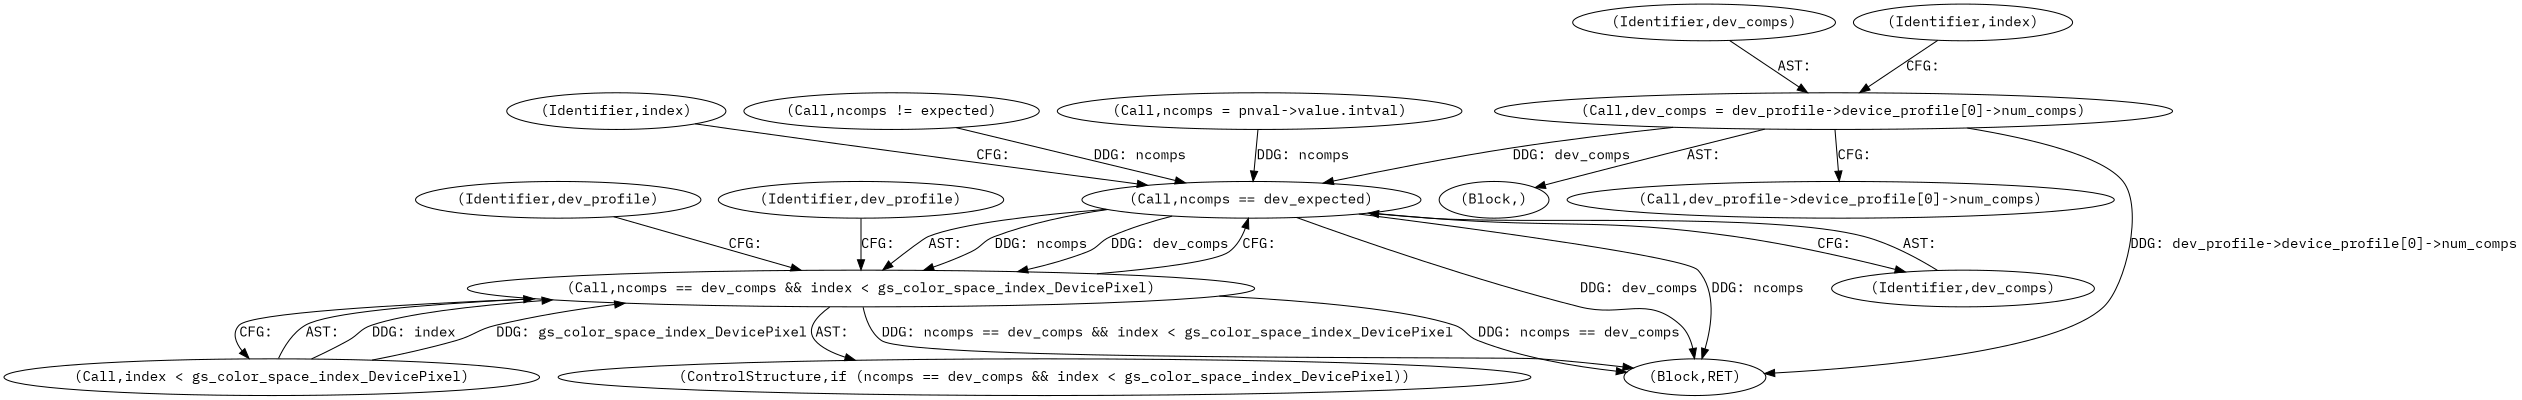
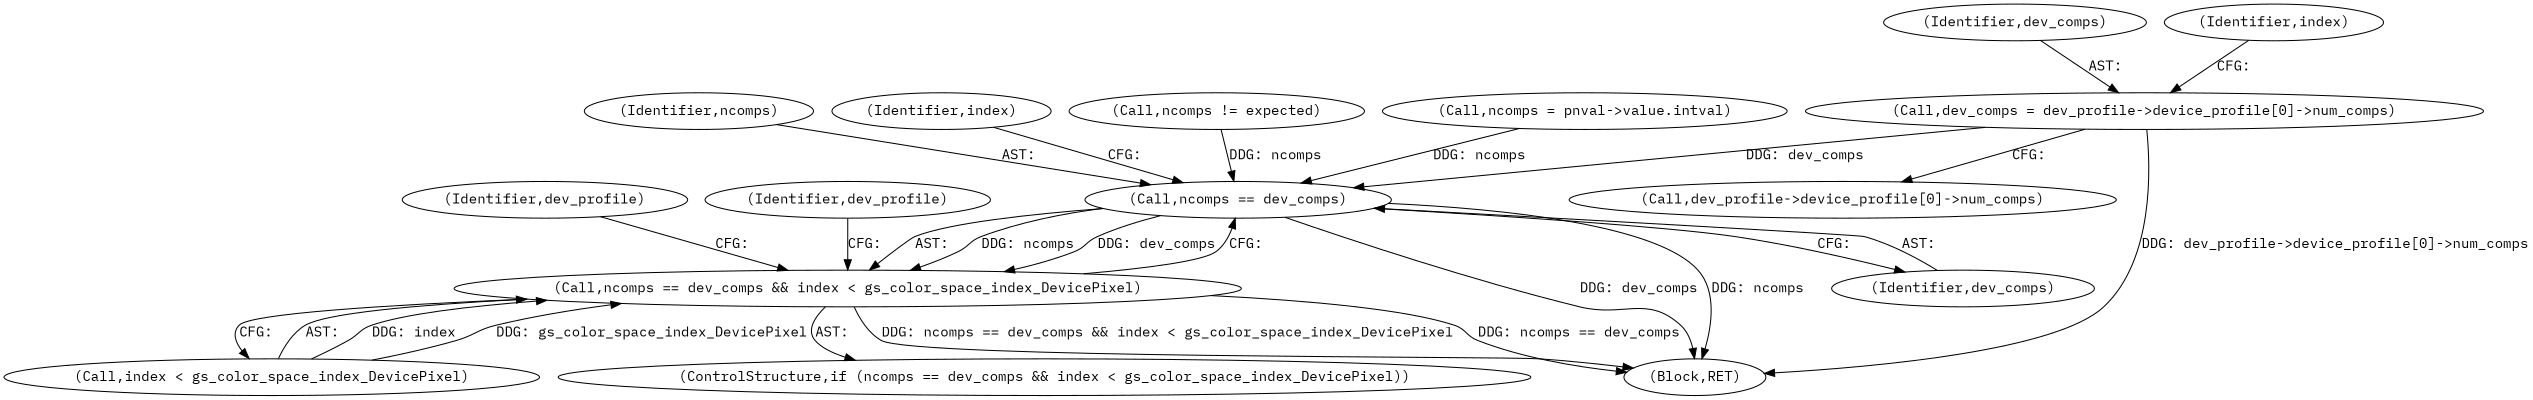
node "(Identifier,ncomps)": added
node "(Call,ncomps == dev_expected)": label "(Call,ncomps == dev_expected)" -> "(Call,ncomps == dev_comps)"
node "(Block,)": removed
